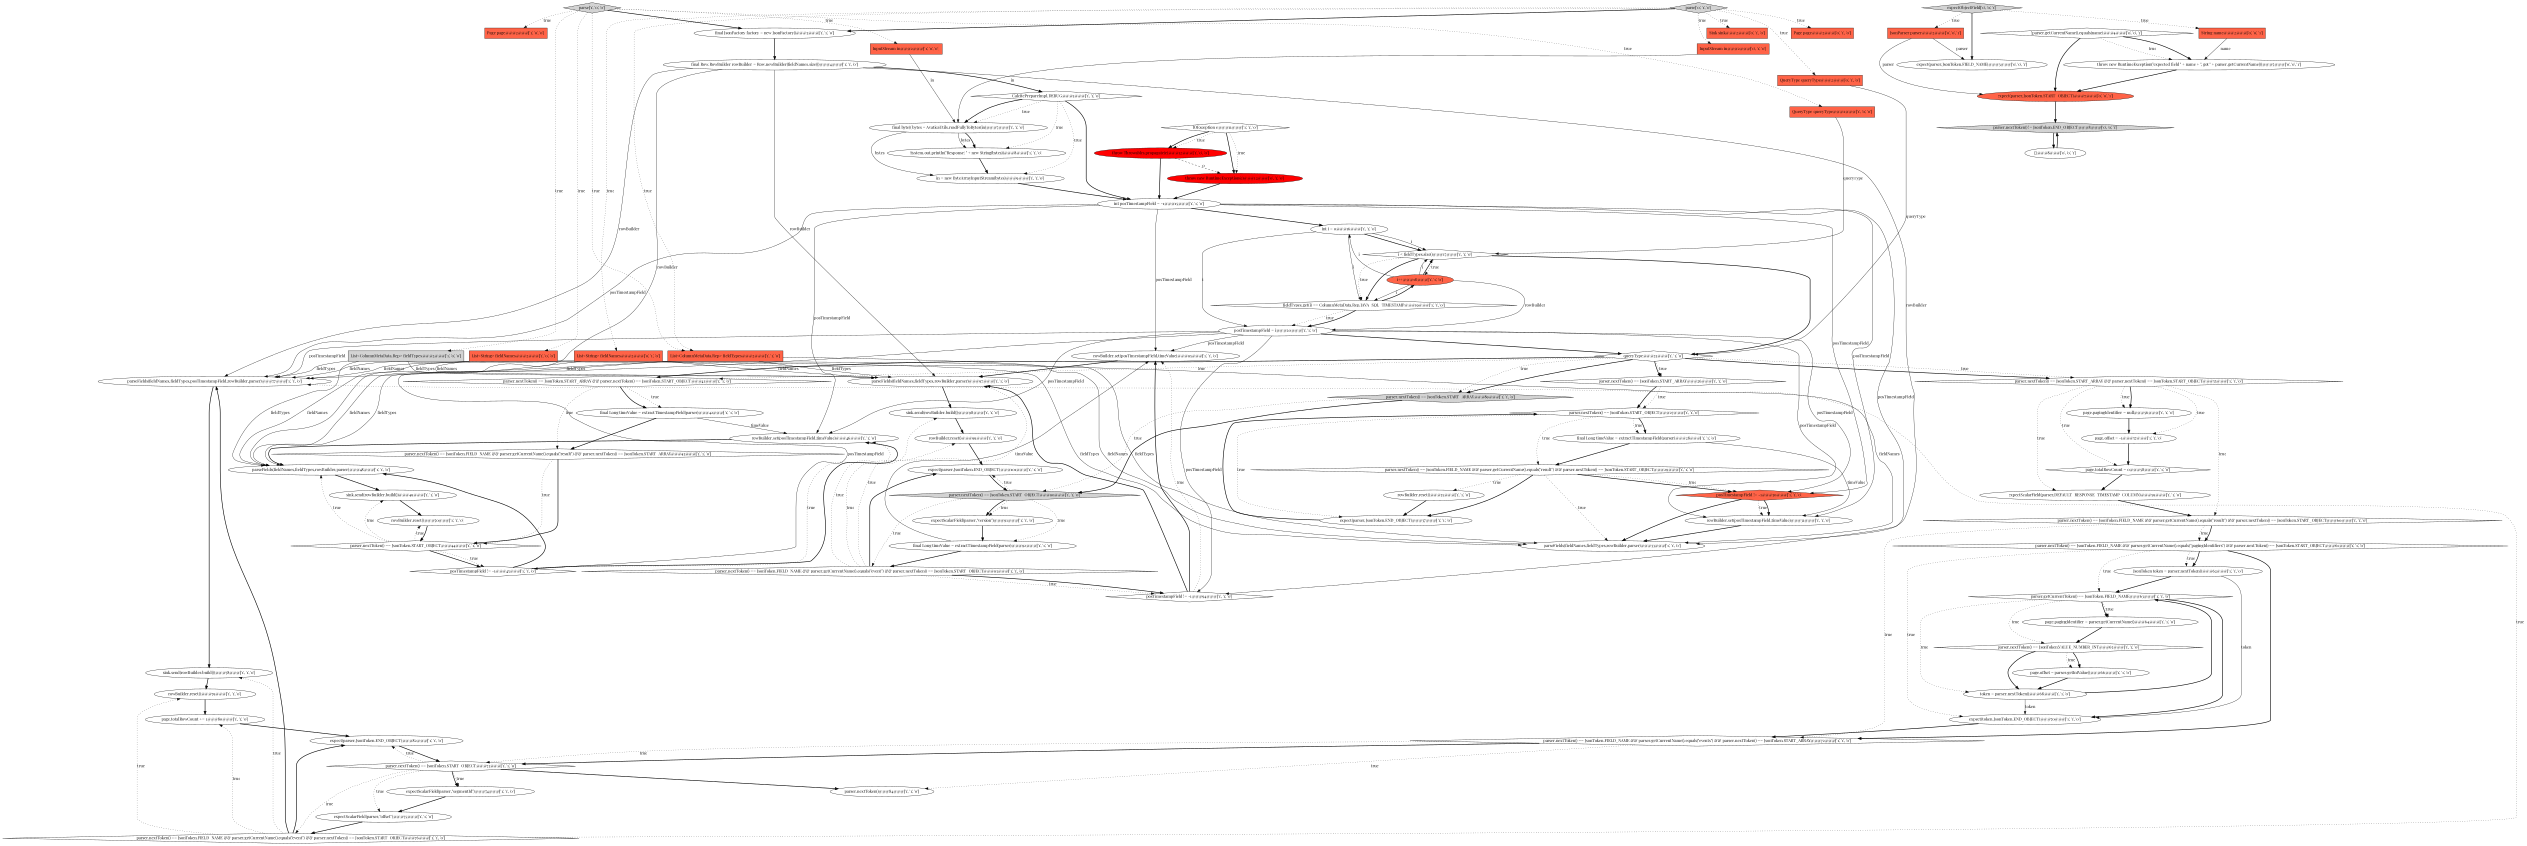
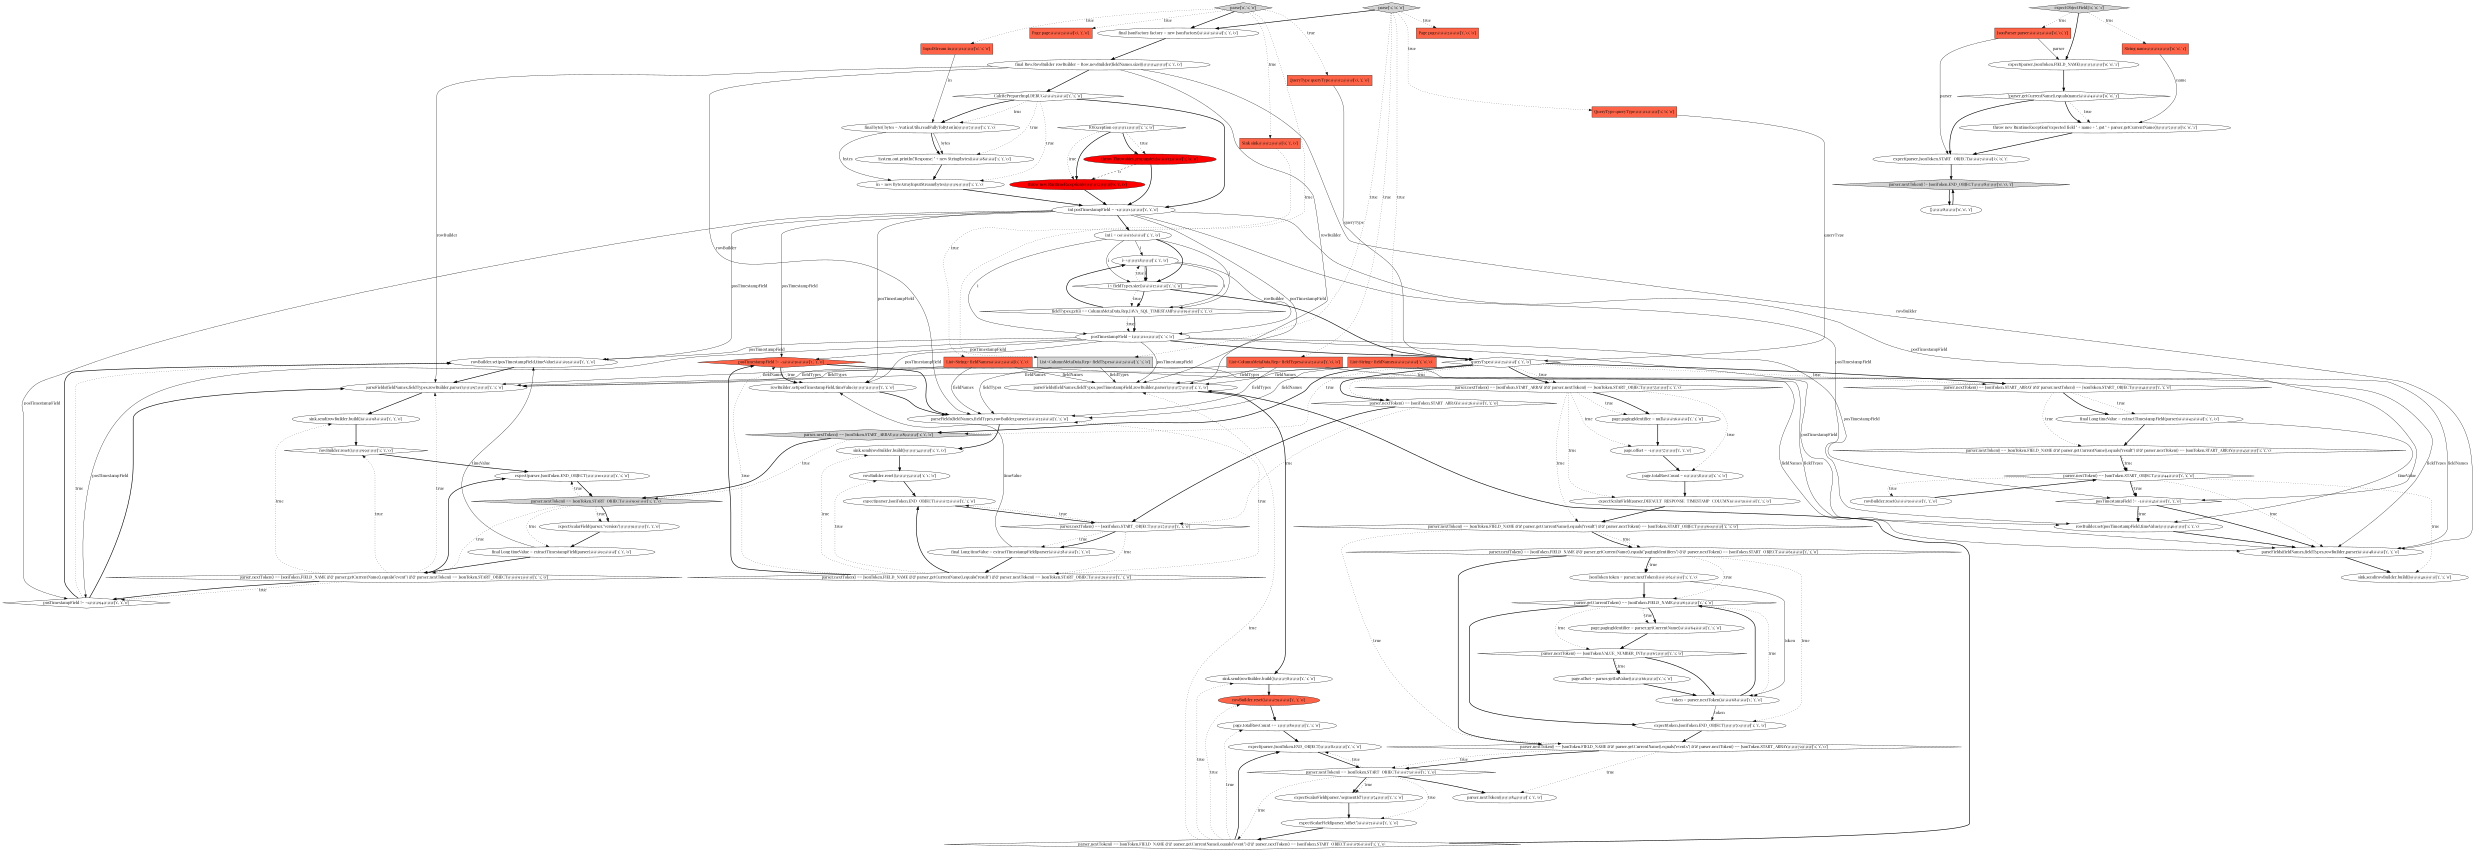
edge "parse['0', '1', '0']" -> "List<String> fieldNames@@@2@@@['0', '1', '0']": now "Sink sink@@@2@@@['0', '1', '0']" -> "List<String> fieldNames@@@2@@@['0', '1', '0']"
node "InputStream in@@@2@@@['1', '0', '0']": removed
edge "expect(parser,JsonToken.FIELD_NAME)@@@3@@@['0', '0', '1']" -> "!parser.getCurrentName().equals(name)@@@4@@@['0', '0', '1']": added
node "expect(parser,JsonToken.START_OBJECT)@@@7@@@['0', '0', '1']": fillcolor tomato -> white
edge "QueryType queryType@@@2@@@['1', '0', '0']" -> "i < fieldTypes.size()@@@17@@@['1', '1', '0']": now "QueryType queryType@@@2@@@['1', '0', '0']" -> "queryType@@@25@@@['1', '1', '0']"
edge "i++@@@18@@@['1', '1', '0']" -> "int i = 0@@@16@@@['1', '1', '0']": reversed
node "i++@@@18@@@['1', '1', '0']": fillcolor tomato -> white
edge "int posTimestampField = -1@@@15@@@['1', '1', '0']" -> "posTimestampField != -1@@@45@@@['1', '1', '0']": added, label "posTimestampField"
node "List<ColumnMetaData.Rep> fieldTypes@@@2@@@['1', '0', '0']": fillcolor lightgray -> tomato
node "List<ColumnMetaData.Rep> fieldTypes@@@2@@@['1', '1', '0']": fillcolor tomato -> lightgray
node "rowBuilder.reset()@@@99@@@['1', '1', '0']": shape ellipse -> diamond
node "sink.send(rowBuilder.build())@@@34@@@['1', '1', '0']": added
node "page.totalRowCount = 0@@@58@@@['1', '1', '0']": shape diamond -> ellipse
edge "sink.send(rowBuilder.build())@@@49@@@['1', '1', '0']" -> "rowBuilder.reset()@@@50@@@['1', '1', '0']": removed
node "rowBuilder.reset()@@@79@@@['1', '1', '0']": fillcolor white -> tomato
edge "JsonToken token = parser.nextToken()@@@62@@@['1', '1', '0']" -> "expect(token,JsonToken.END_OBJECT)@@@70@@@['1', '1', '0']": now "JsonToken token = parser.nextToken()@@@62@@@['1', '1', '0']" -> "token = parser.nextToken()@@@68@@@['1', '1', '0']"
